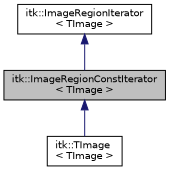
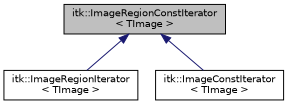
edge "itk::ImageRegionConstIterator < TImage >" -> "itk::ImageRegionIterator < TImage >": reversed
node "itk::TImage < TImage >": label "itk::TImage < TImage >" -> "itk::ImageConstIterator < TImage >"
